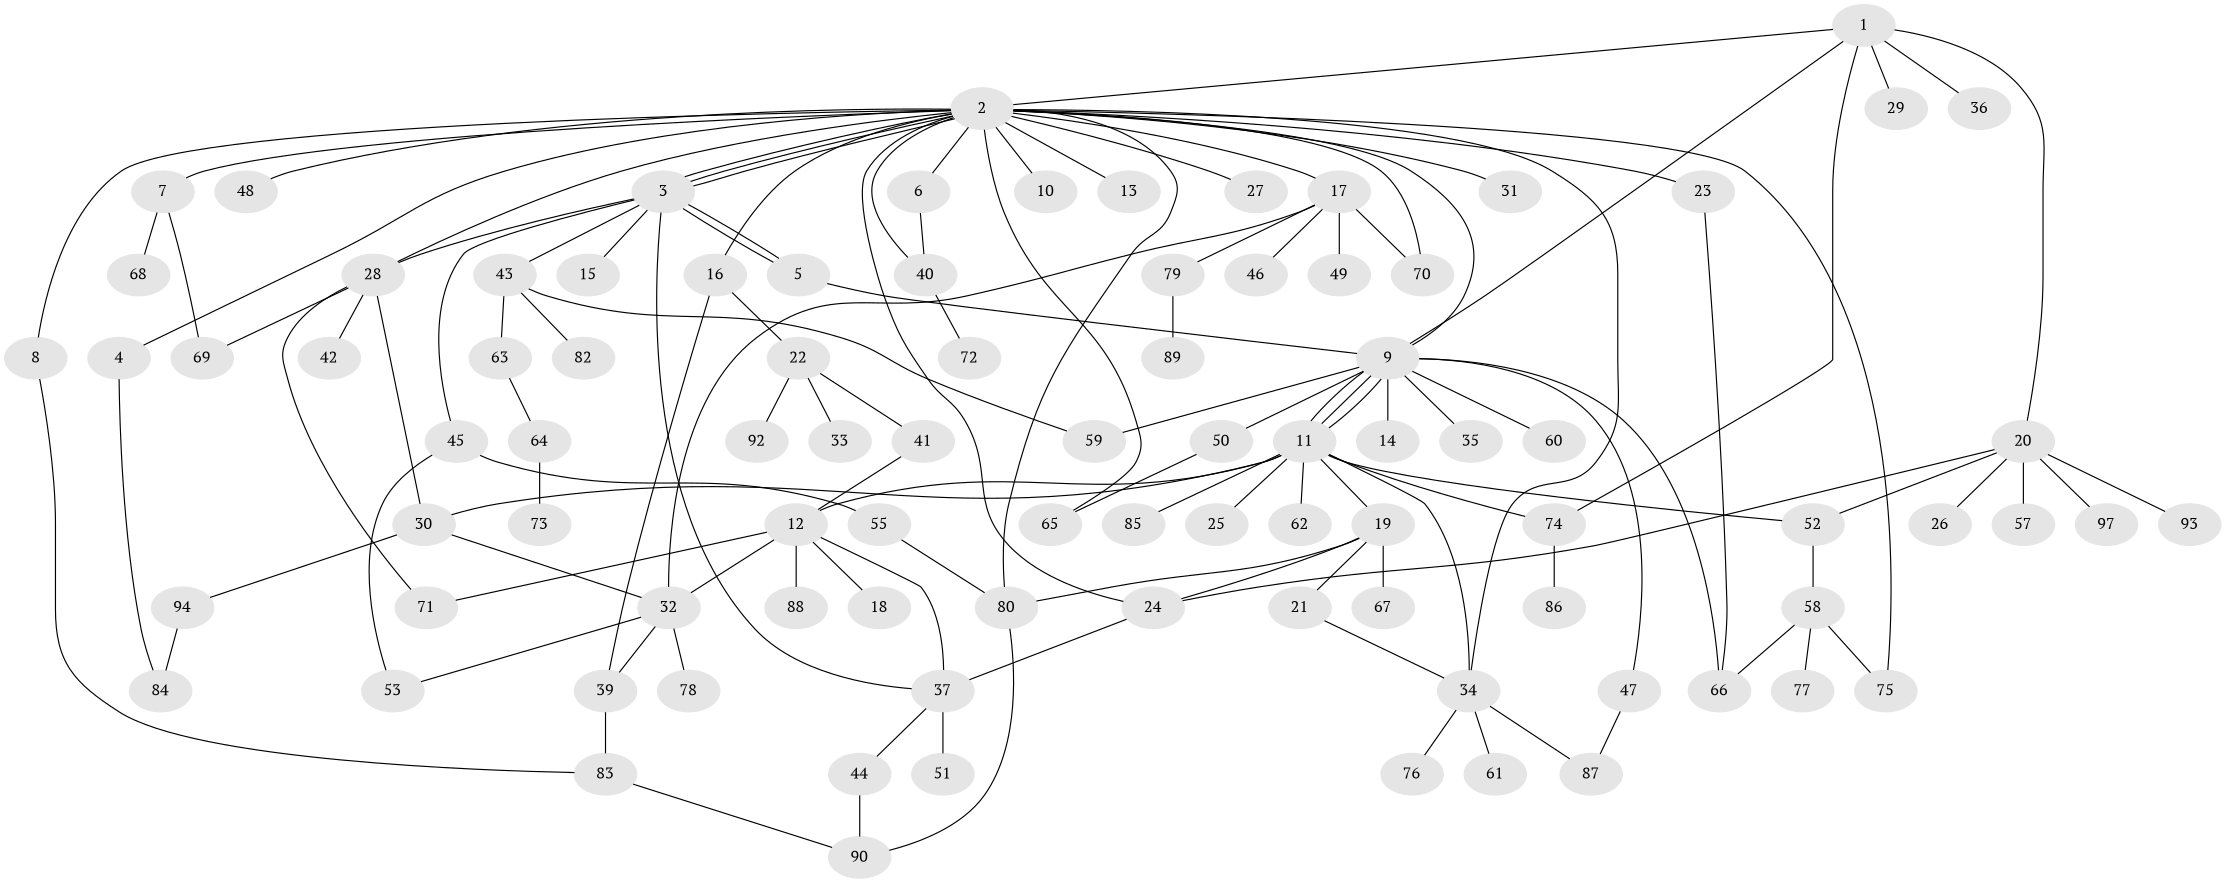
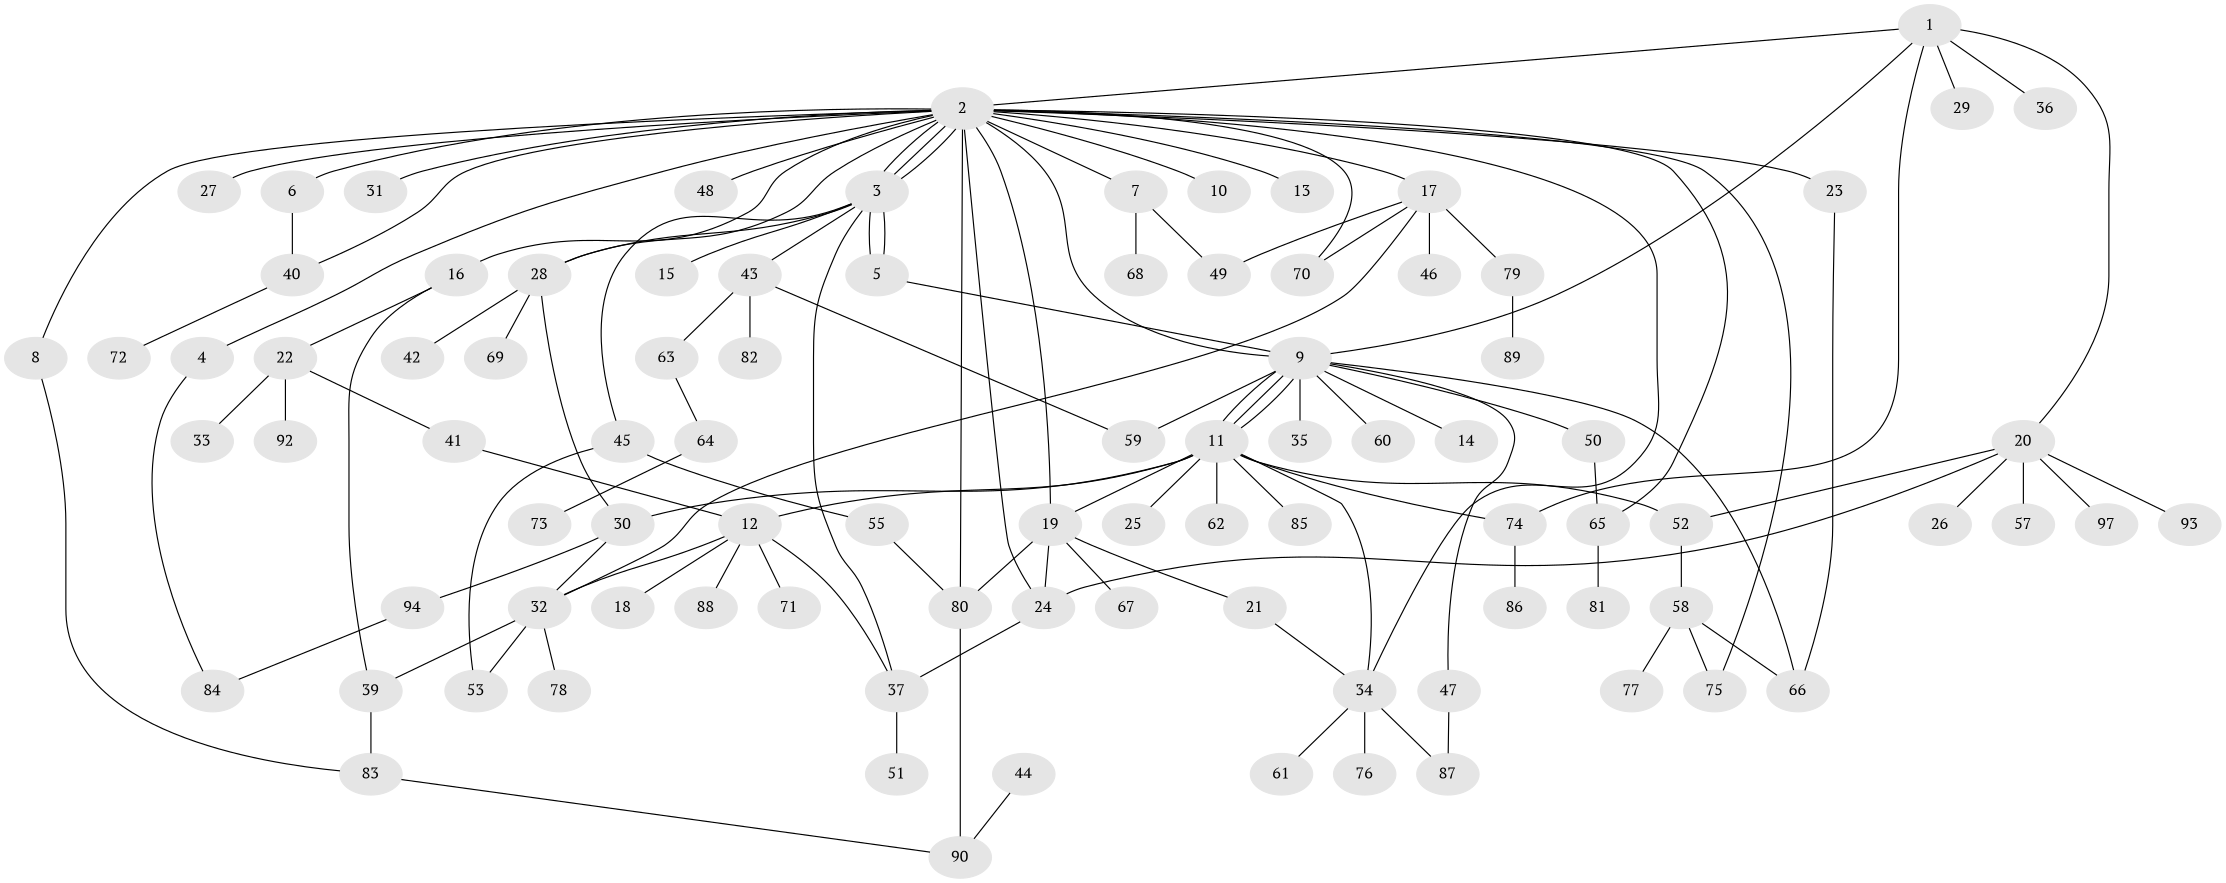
edge "7" -- "69": now "7" -- "49"
edge "2" -- "19": added
edge "28" -- "71": removed
node "81": added
edge "37" -- "44": removed
